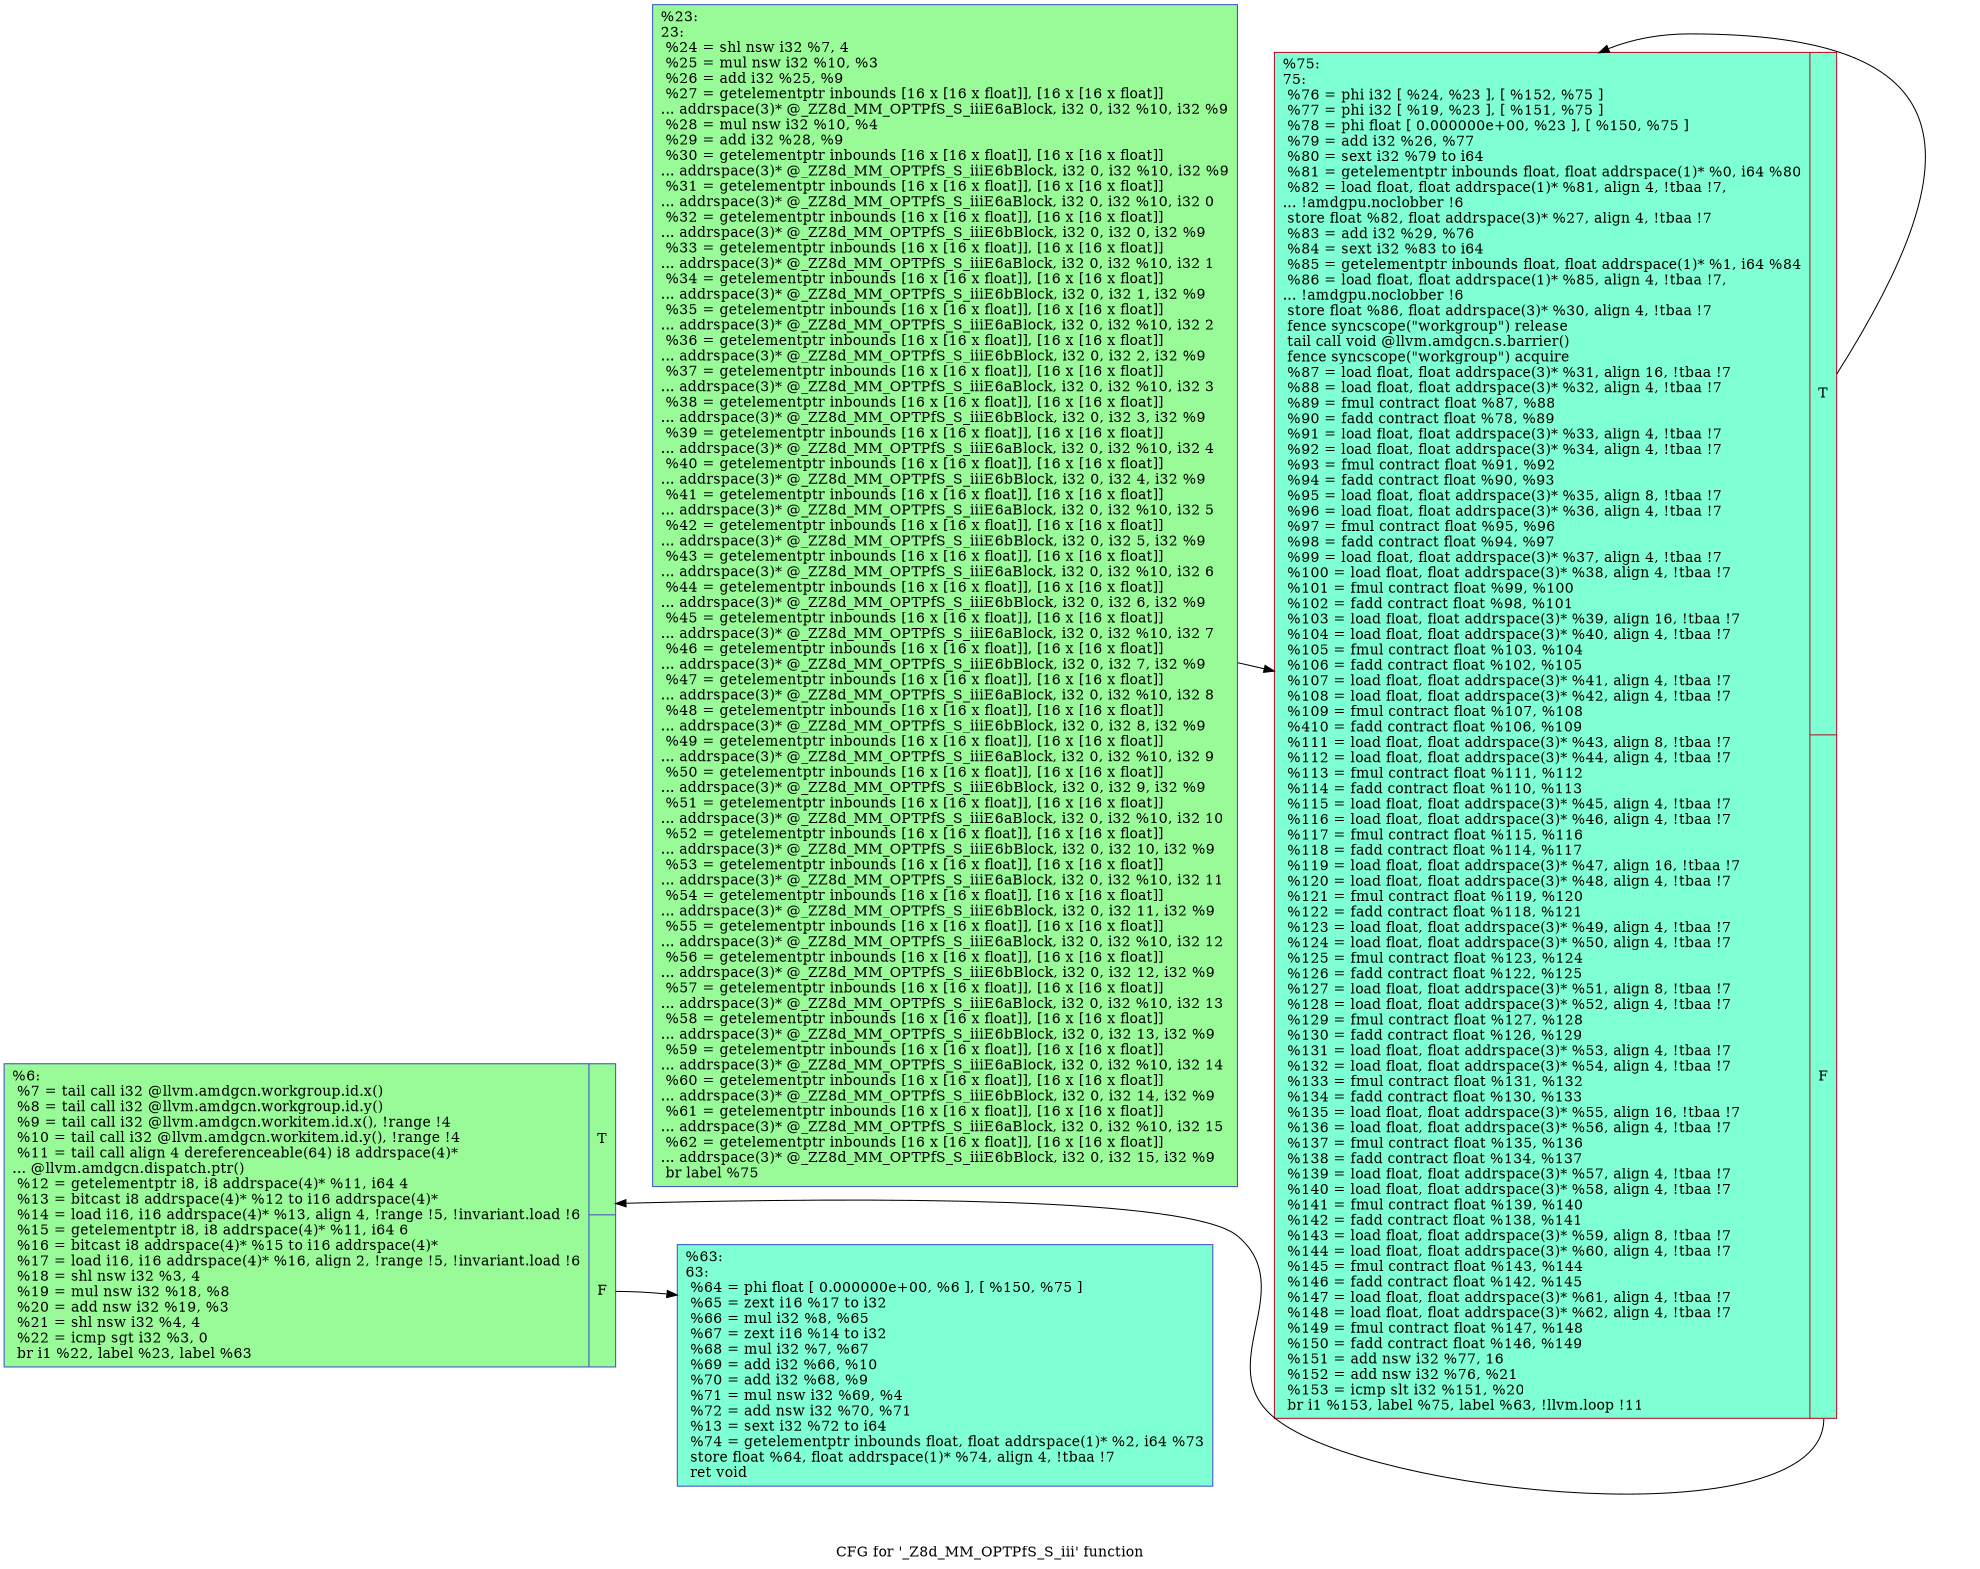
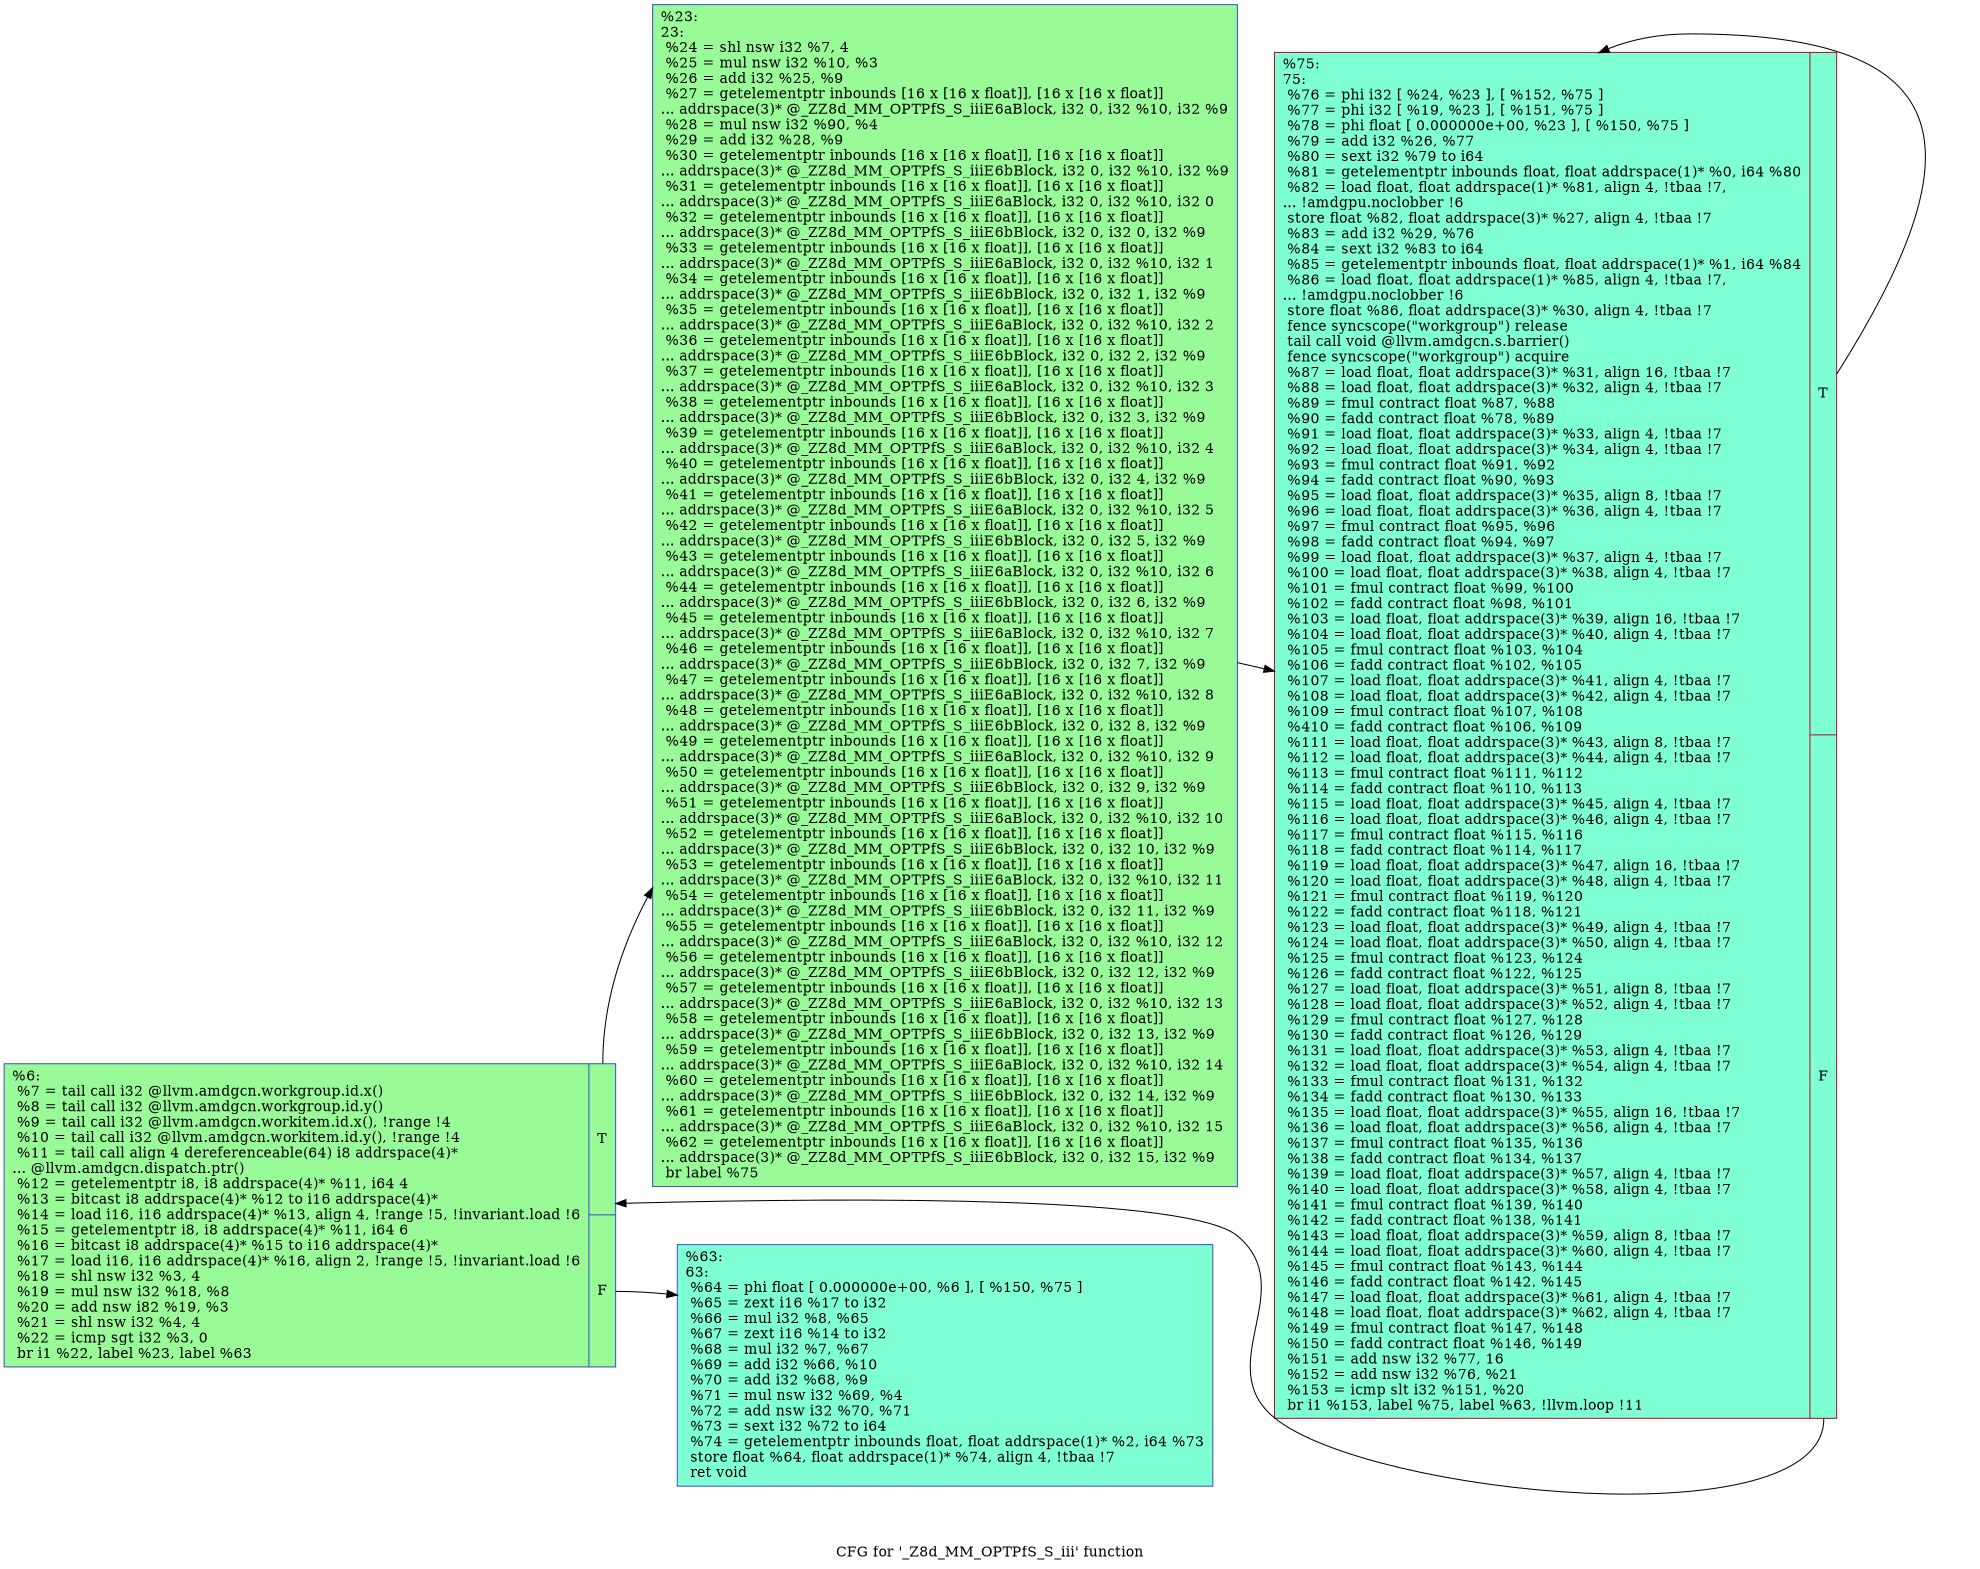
node "%23:": text "%28 = mul nsw i32 %10, %4" -> "%28 = mul nsw i32 %90, %4"
edge "%6:" -> "%23:": added
node "%6:": text "%20 = add nsw i32 %19, %3" -> "%20 = add nsw i82 %19, %3"
node "%63:": text "%13 = sext i32 %72 to i64" -> "%73 = sext i32 %72 to i64"
